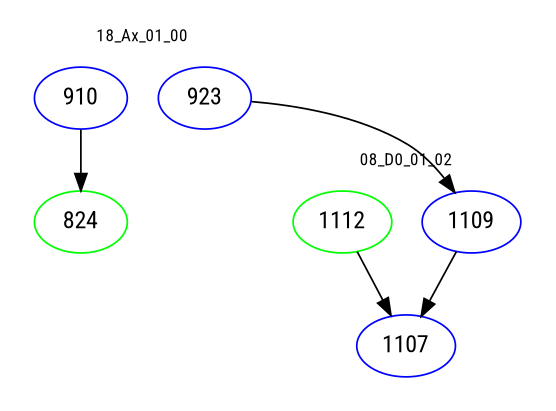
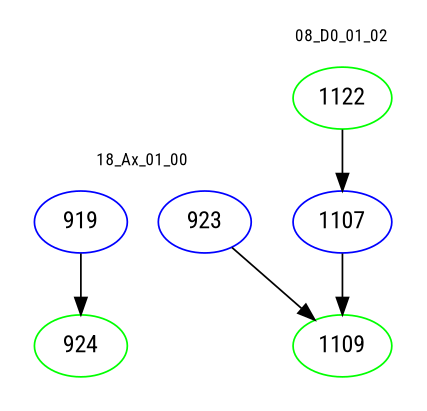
node "910": label "910" -> "919"
node "824": label "824" -> "924"
node "1112": label "1112" -> "1122"
node "1109": color blue -> green
edge "1109" -> "1107": reversed
